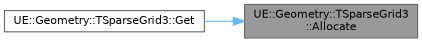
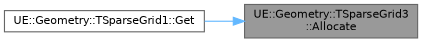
node "UE::Geometry::TSparseGrid3::Get": label "UE::Geometry::TSparseGrid3::Get" -> "UE::Geometry::TSparseGrid1::Get"
